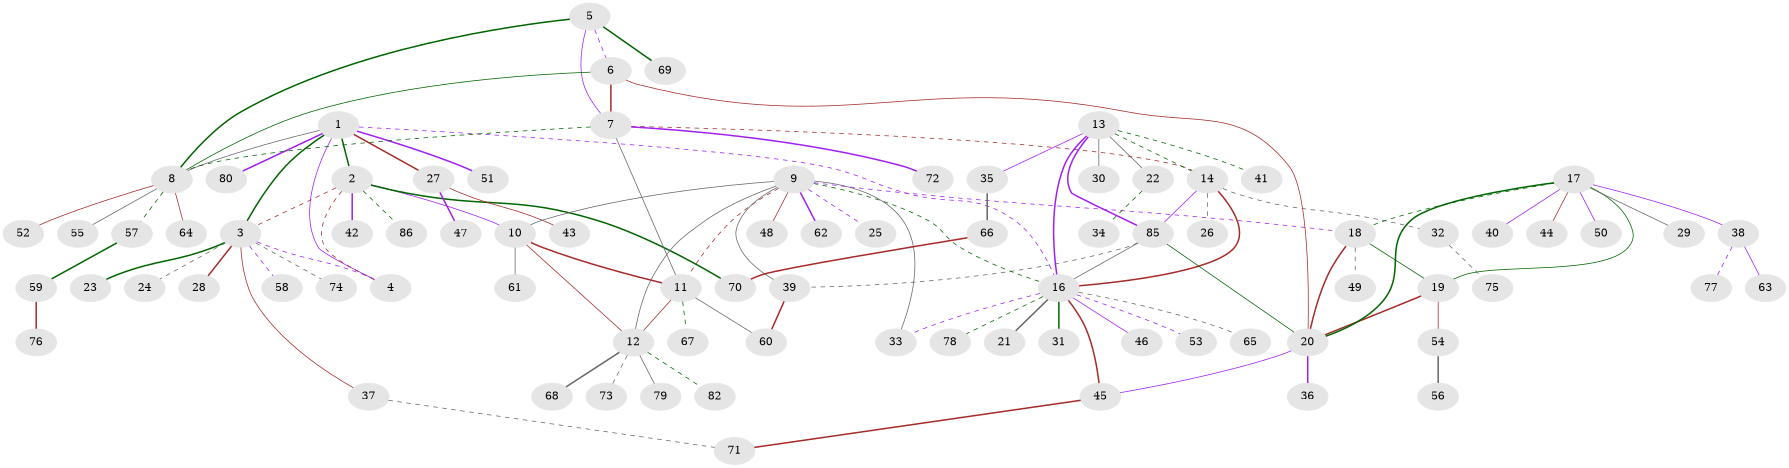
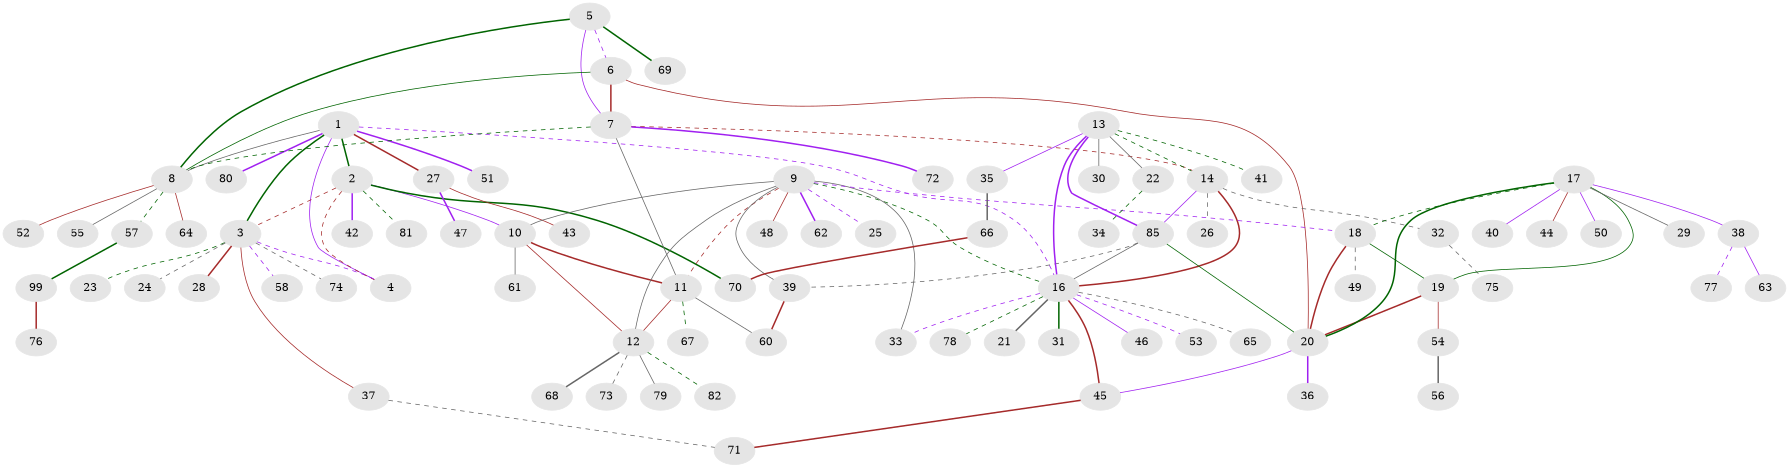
node "86": label "86" -> "81"
edge "3" -- "23": style bold -> dashed
node "59": label "59" -> "99"
